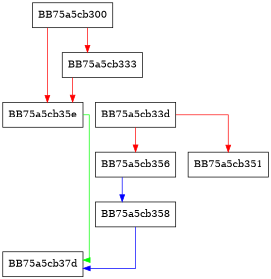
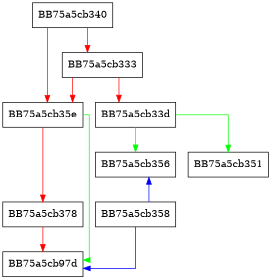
node "BB75a5cb300": label "BB75a5cb300" -> "BB75a5cb340"
edge "BB75a5cb333" -> "BB75a5cb33d": added
edge "BB75a5cb33d" -> "BB75a5cb351": color red -> green
edge "BB75a5cb33d" -> "BB75a5cb356": color red -> green
edge "BB75a5cb356" -> "BB75a5cb358": reversed
node "BB75a5cb378": added
node "BB75a5cb37d": label "BB75a5cb37d" -> "BB75a5cb97d"
